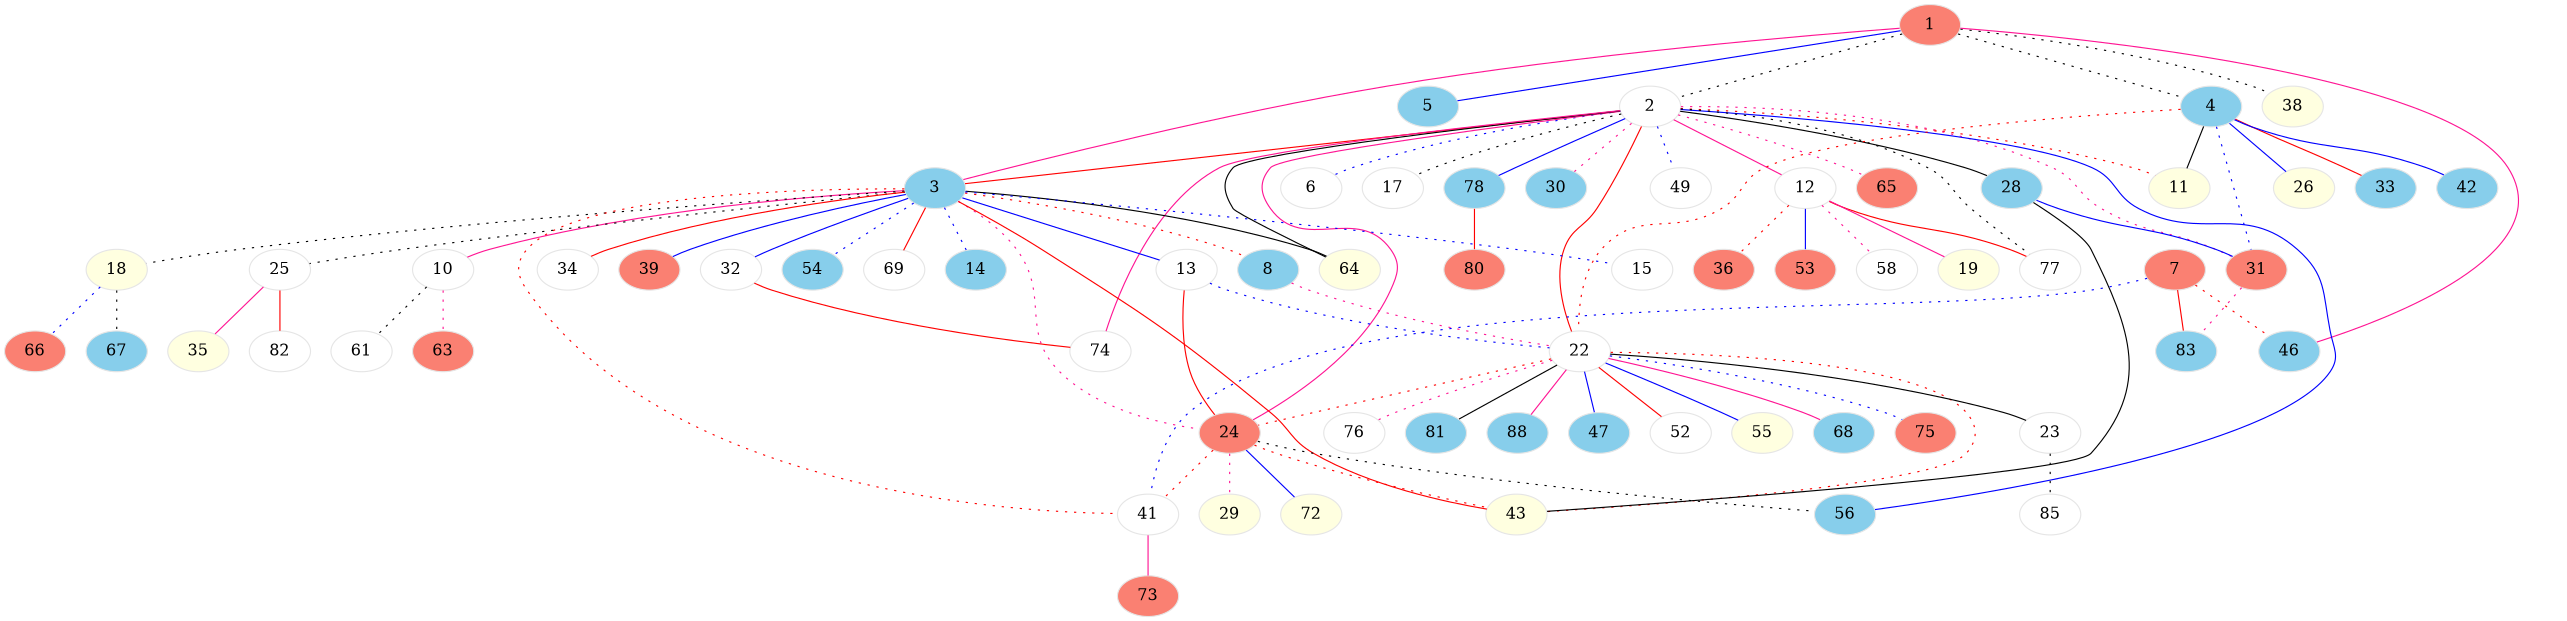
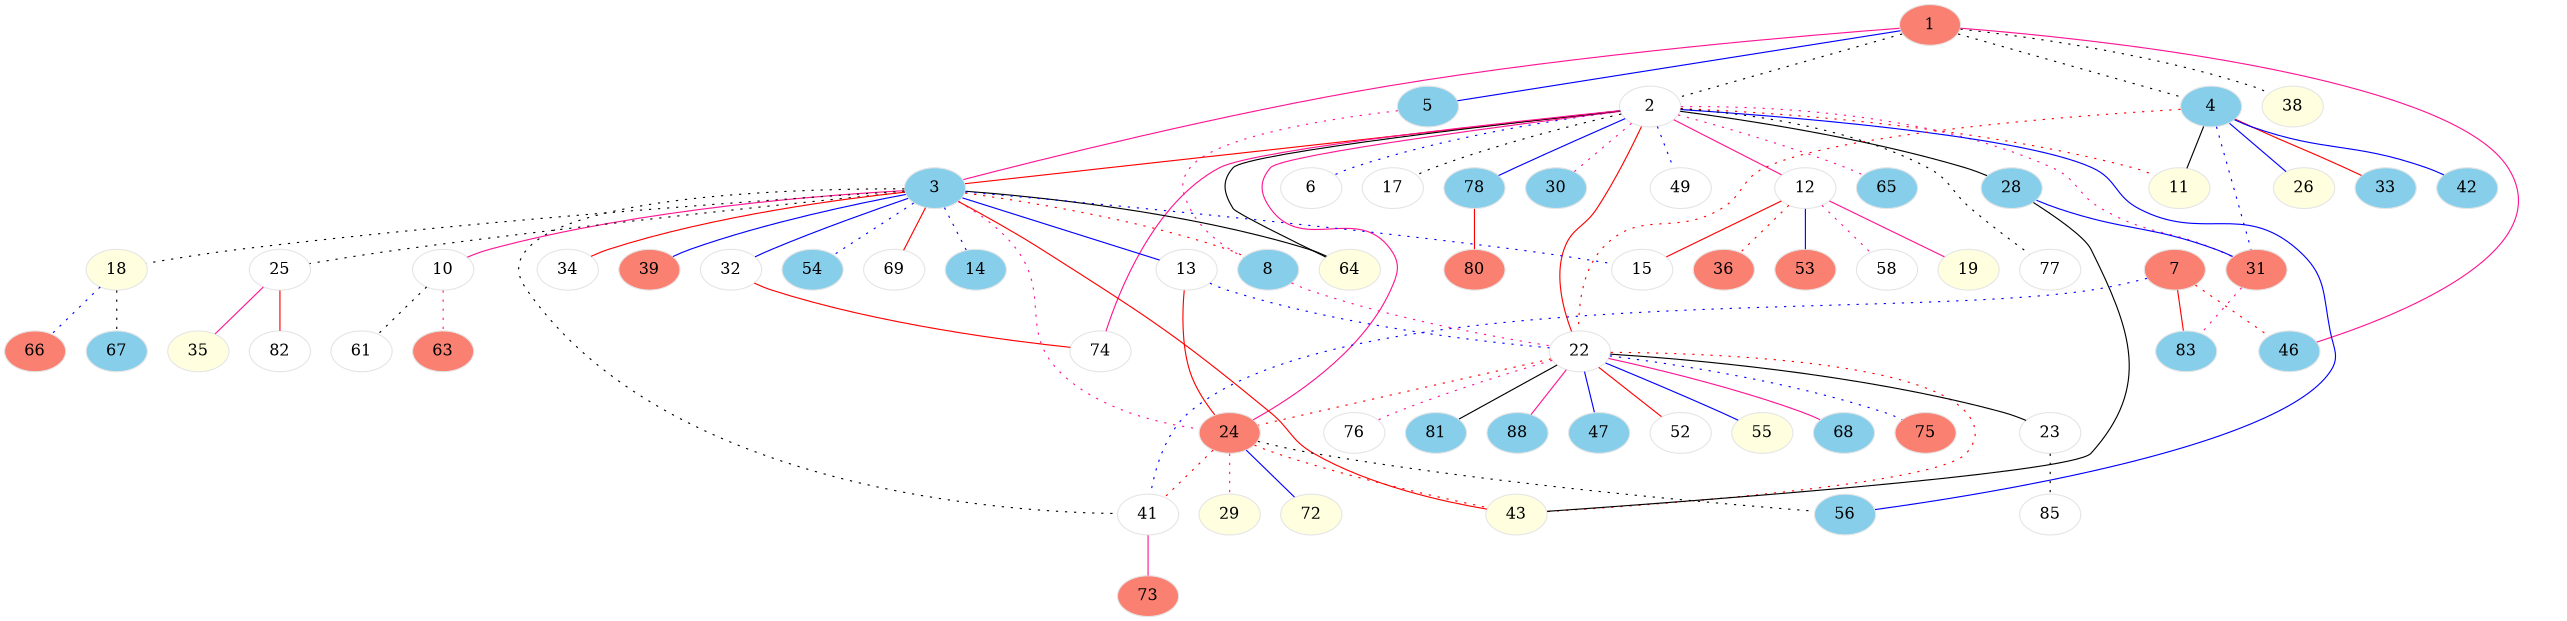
edge "5" -- "8": added
node "65": fillcolor salmon -> skyblue
edge "12" -- "77": now "12" -- "15"
edge "3" -- "41": color red -> black
